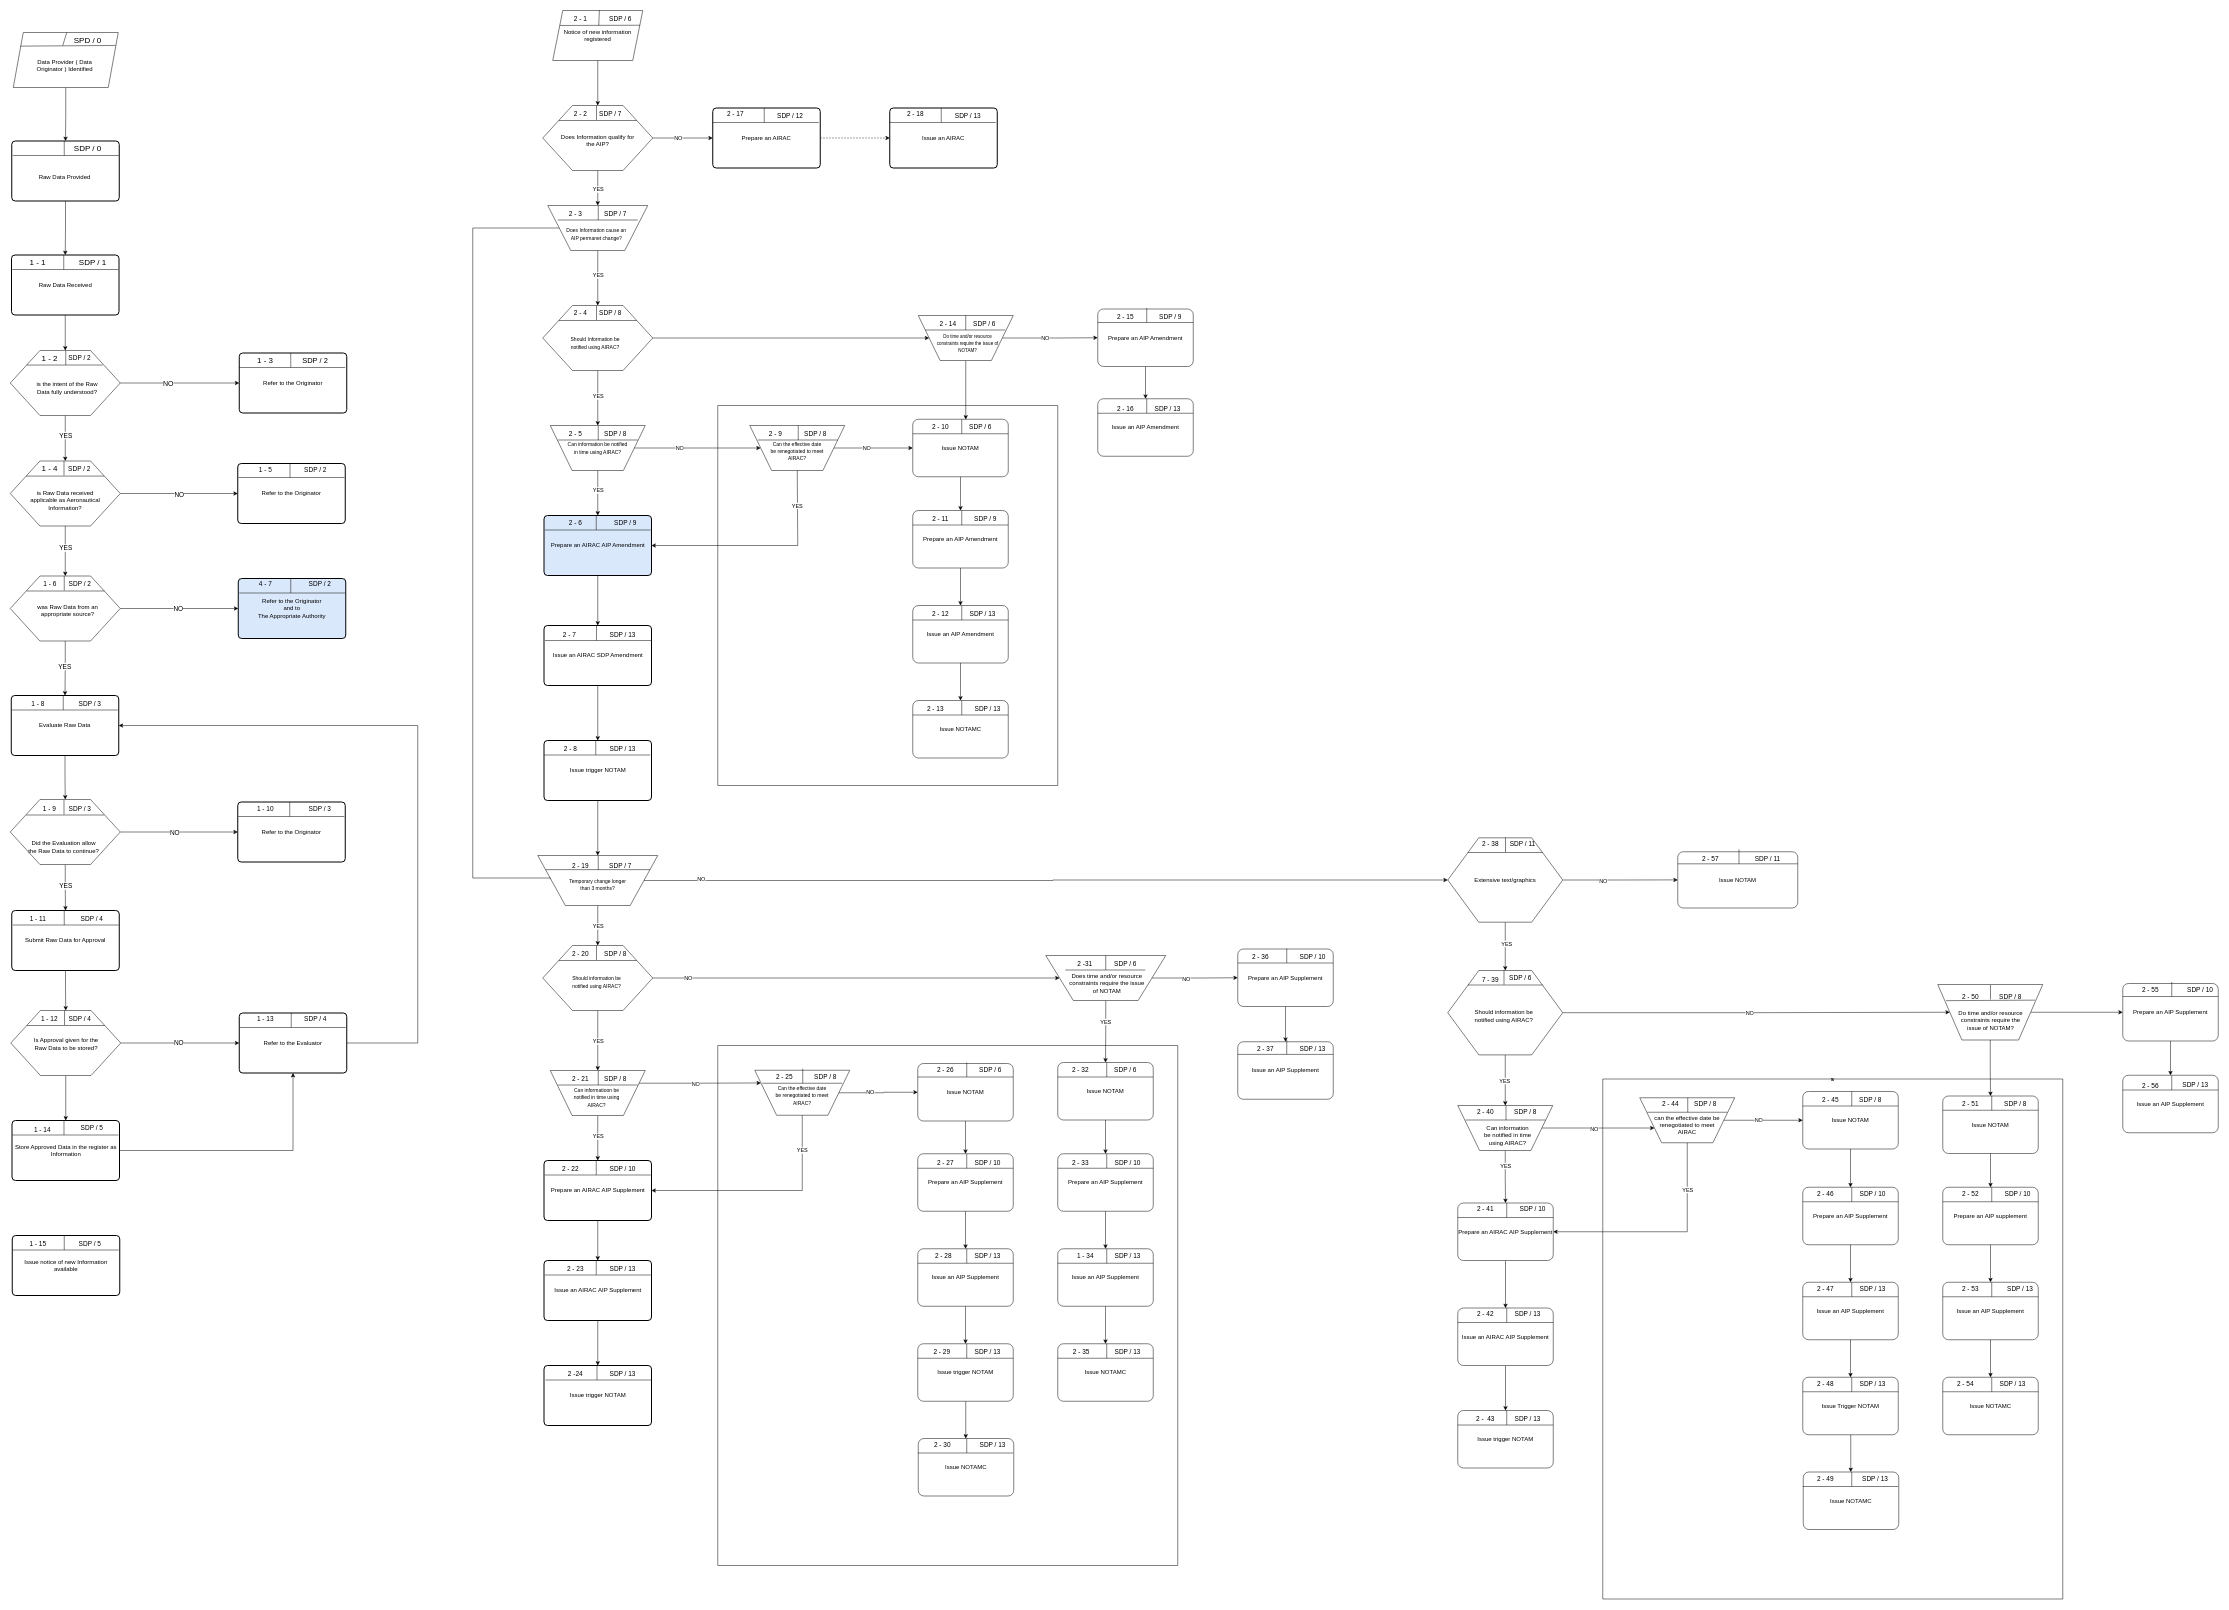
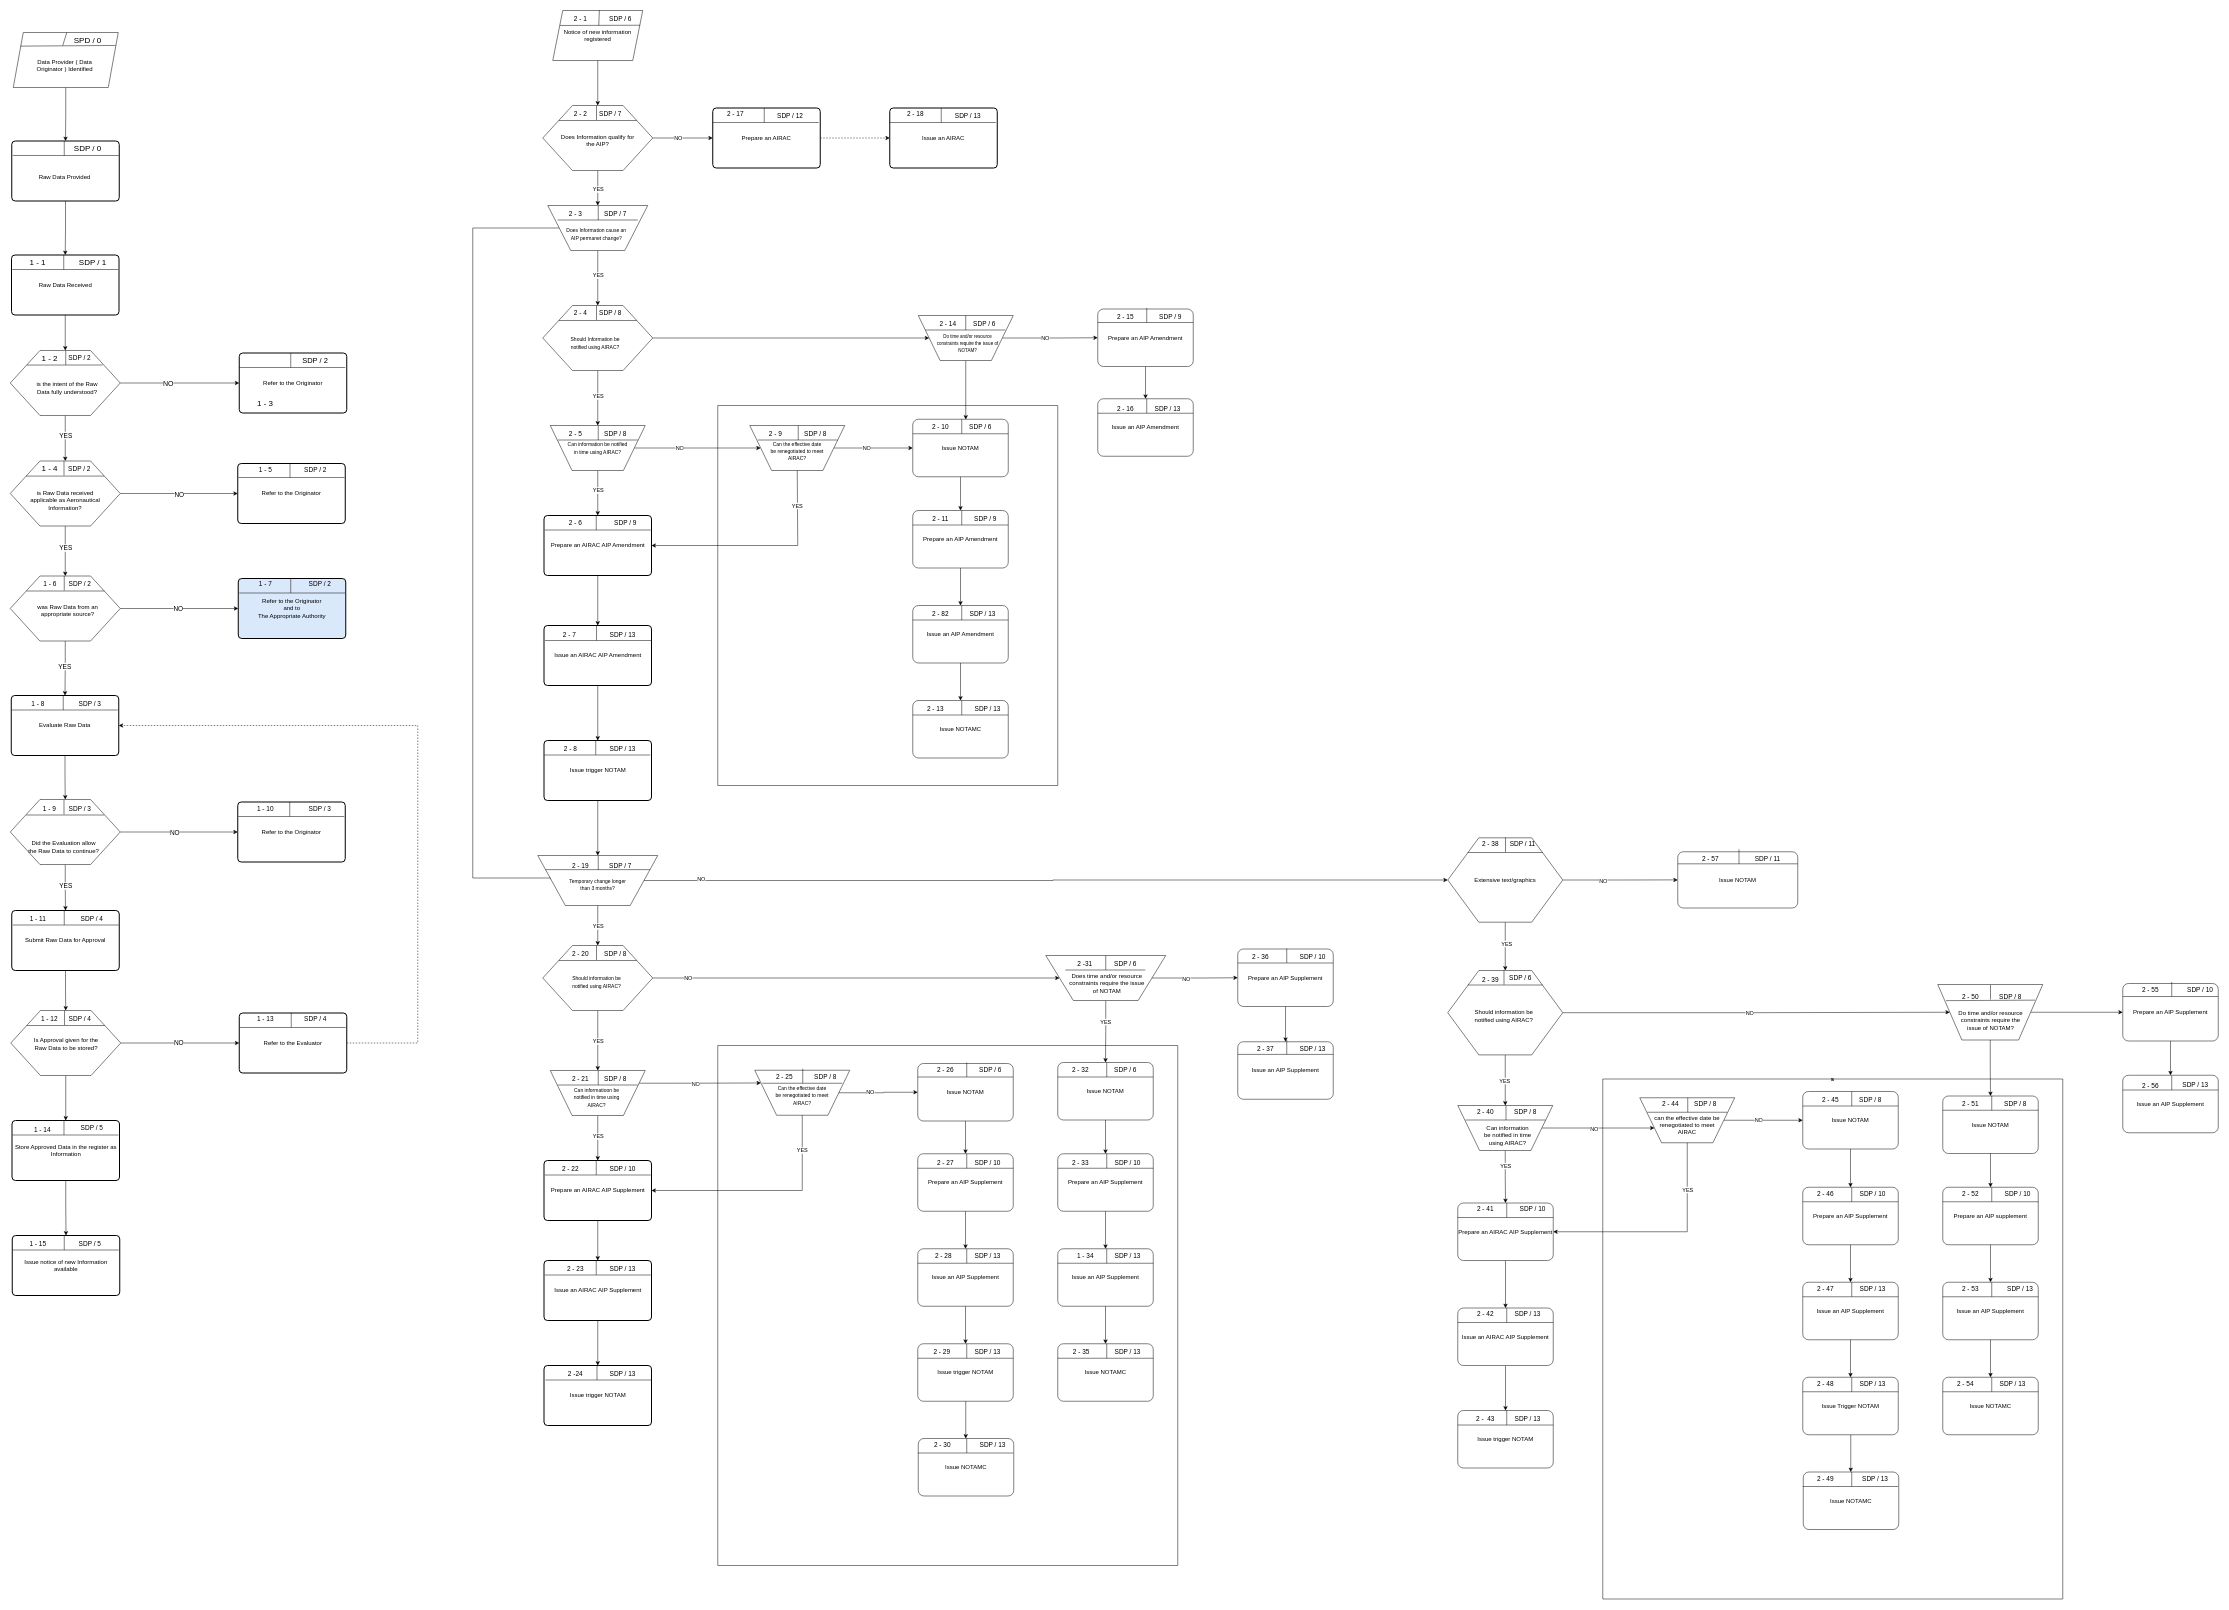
node "1 - 3": moved (265, 360) -> (265, 403)
node "Prepare an AIRAC AIP Amendment": fillcolor #dae8fc -> #ffffff
node "4 - 7": label "4 - 7" -> "1 - 7"
node "2 - 12": label "2 - 12" -> "2 - 82"
node "Issue an AIRAC SDP Amendment": label "Issue an AIRAC SDP Amendment" -> "Issue an AIRAC AIP Amendment"
edge "Refer to the Evaluator" -> "Evaluate Raw Data": style solid -> dashed
node "7 - 39": label "7 - 39" -> "2 - 39"
edge "Store Approved Data in the register as Information" -> "Refer to the Evaluator": now "Store Approved Data in the register as Information" -> "Issue notice of new Information available"
